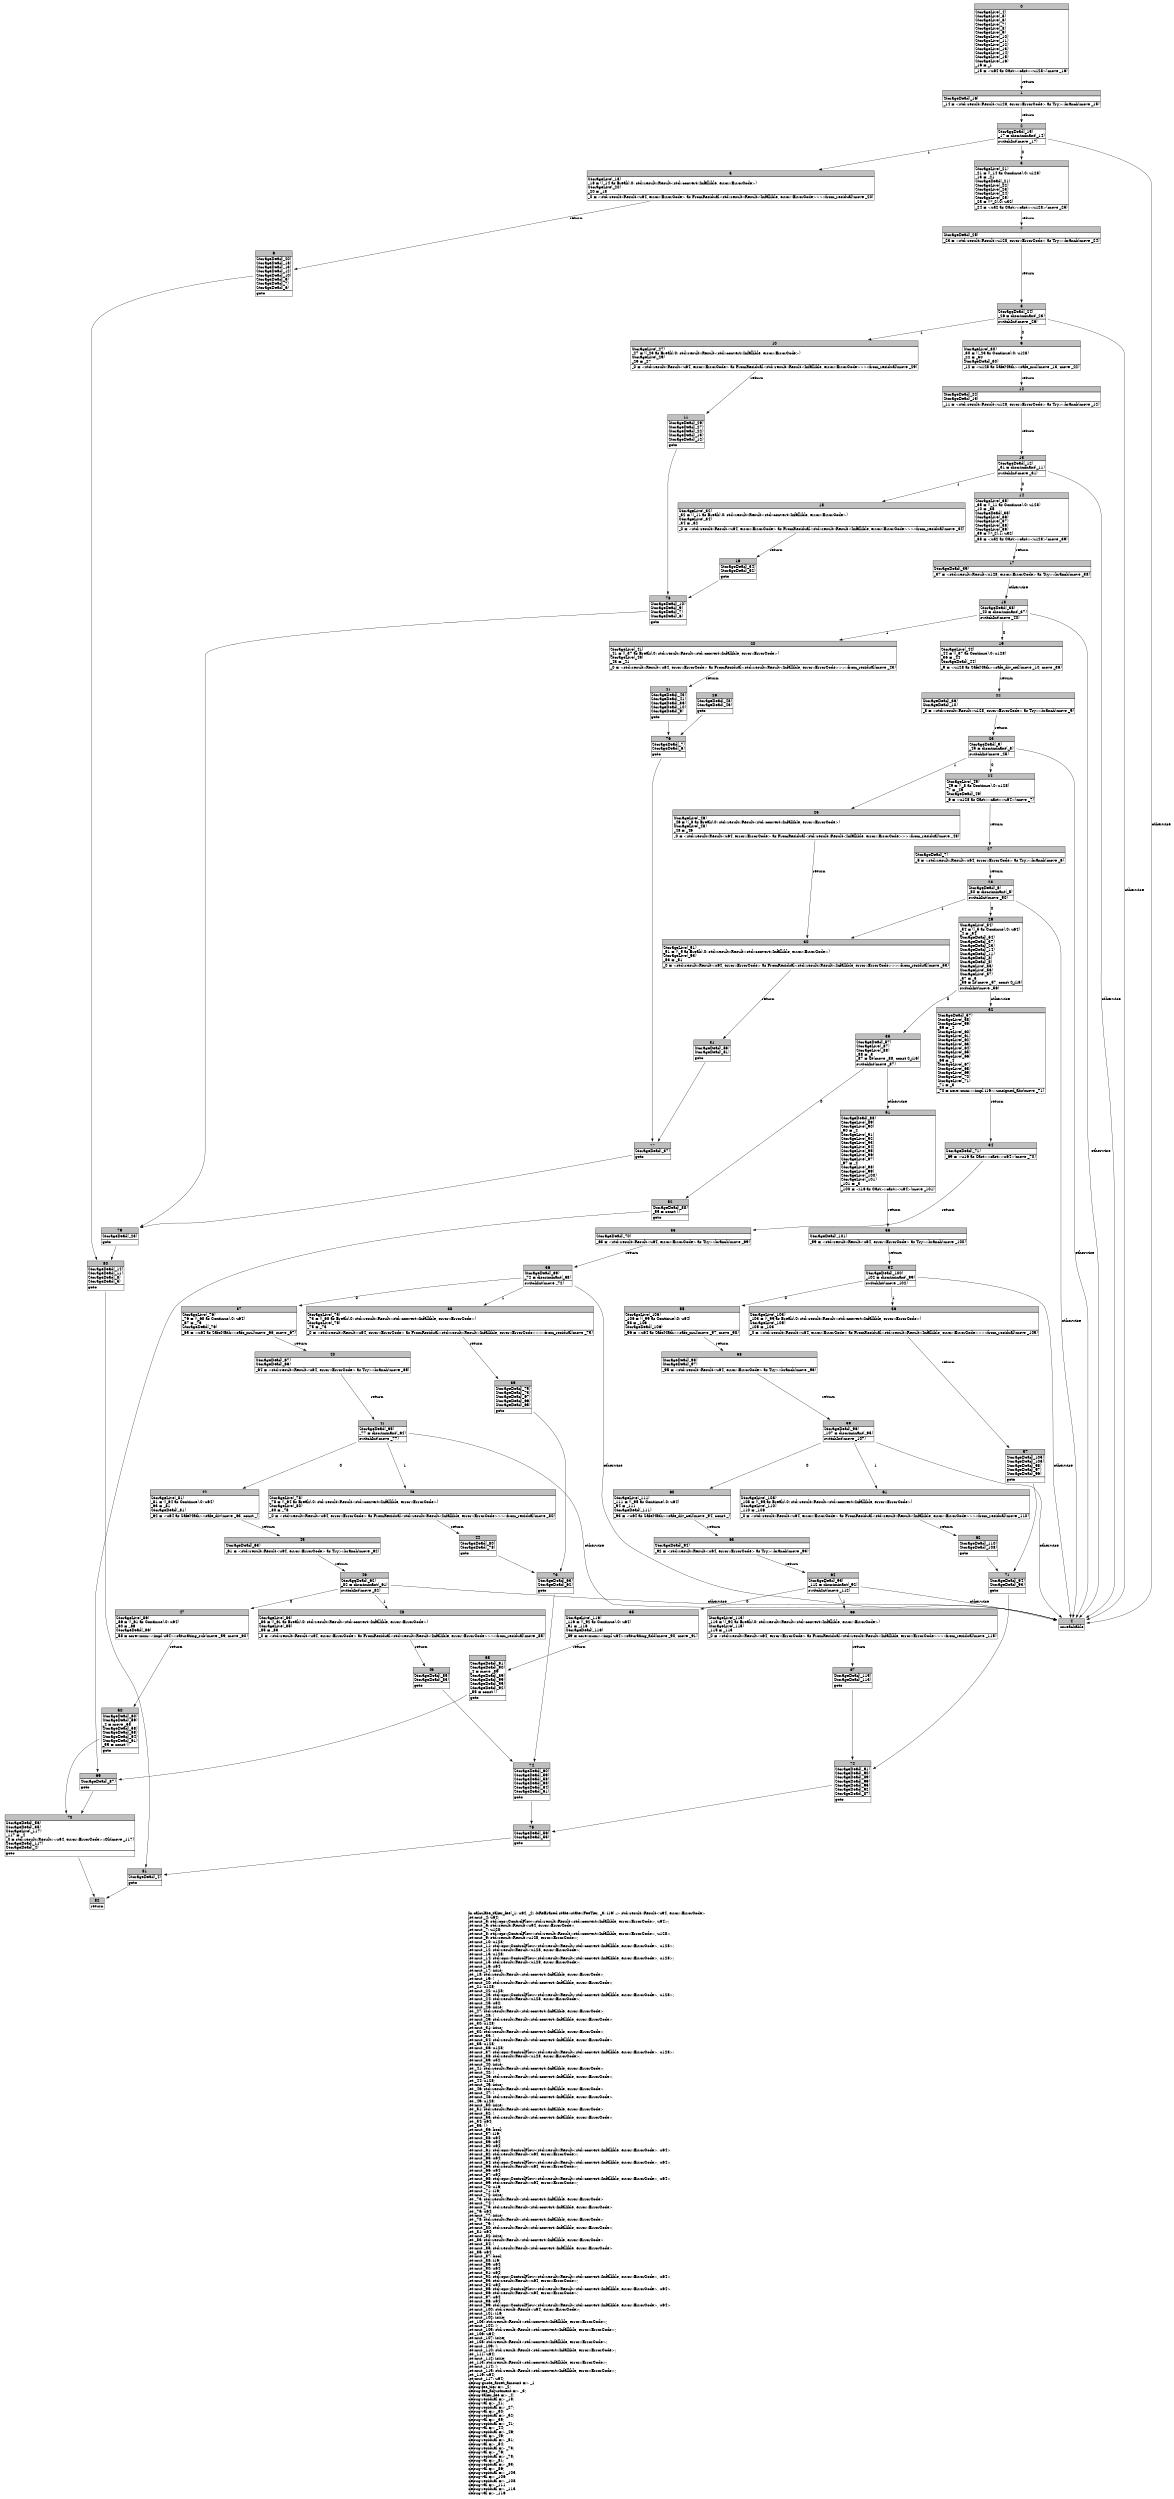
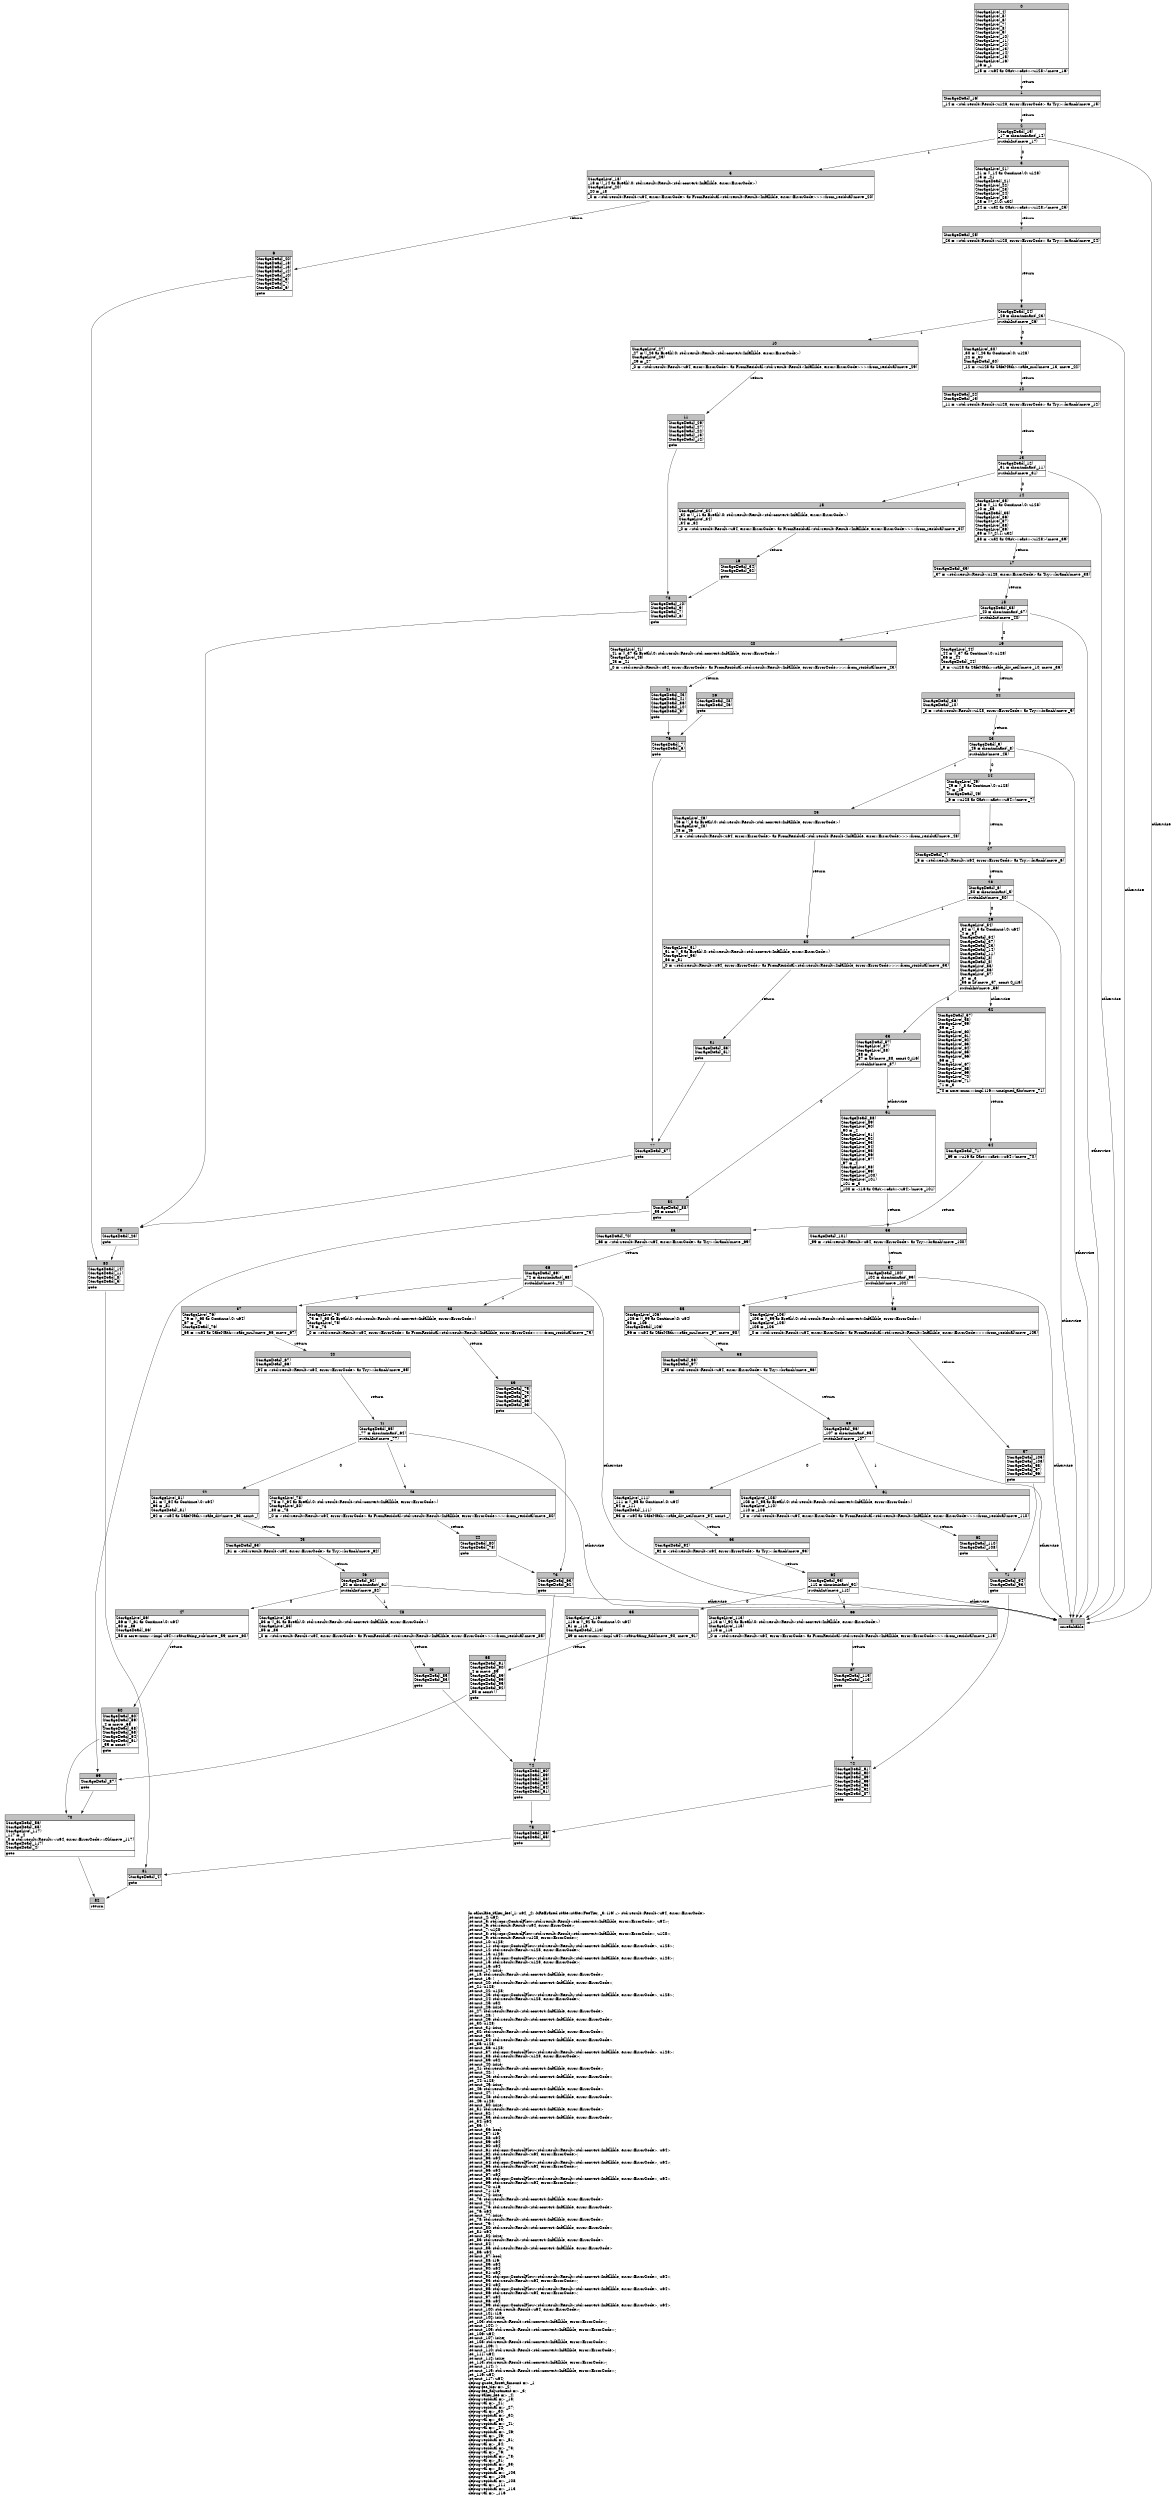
edge "17" -> "18": label "otherwise" -> "return"
